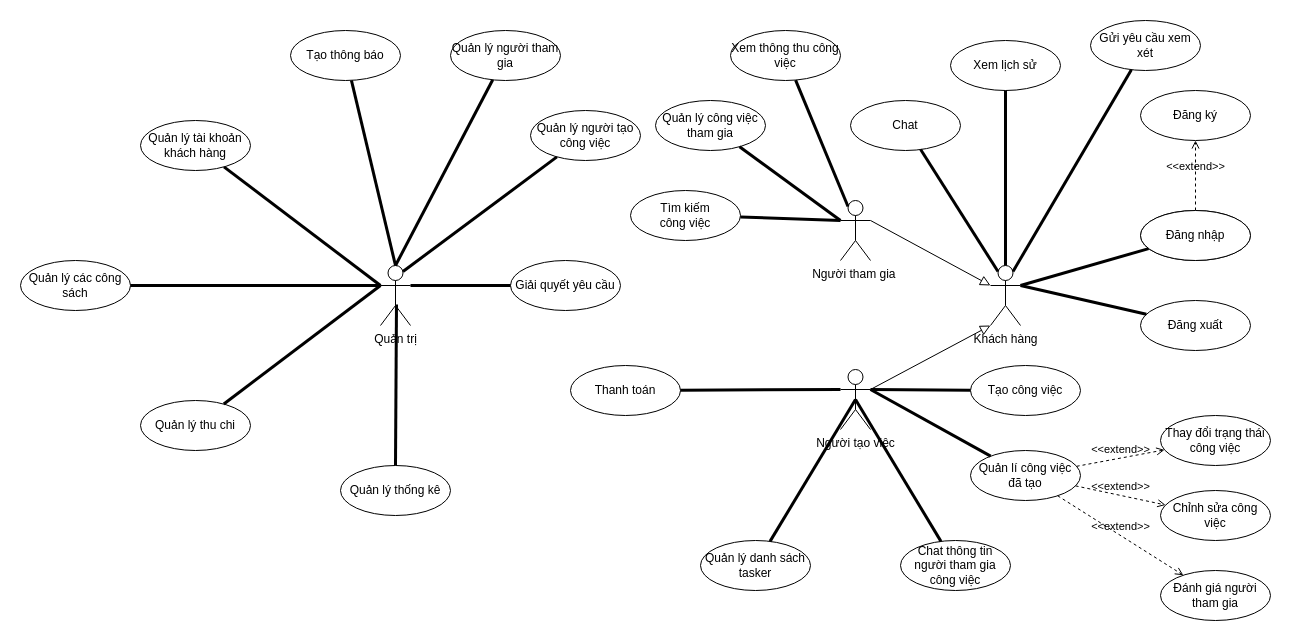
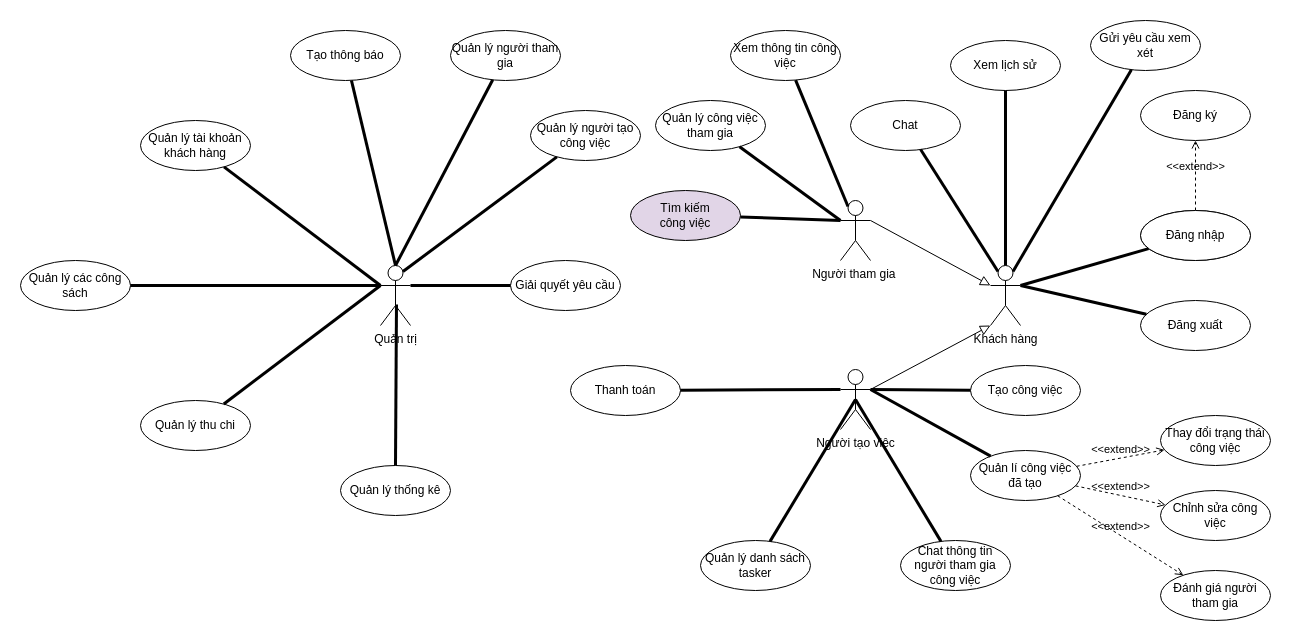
node "Xem thông thu công việc": label "Xem thông thu công việc" -> "Xem thông tin công việc"
node "Tìm kiếm công việc": fillcolor #ffffff -> #e1d5e7
